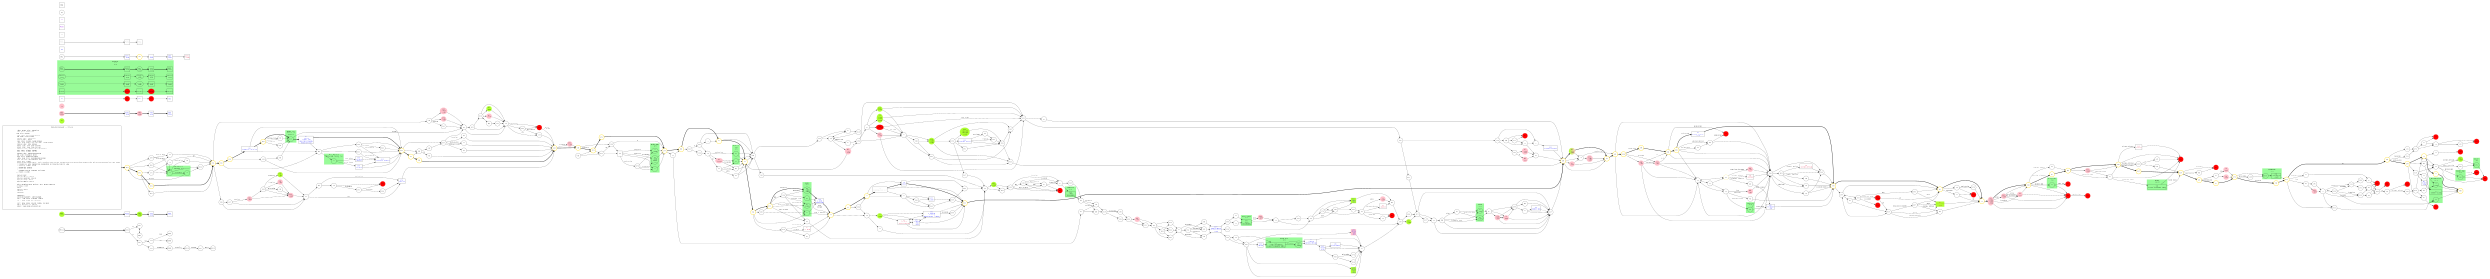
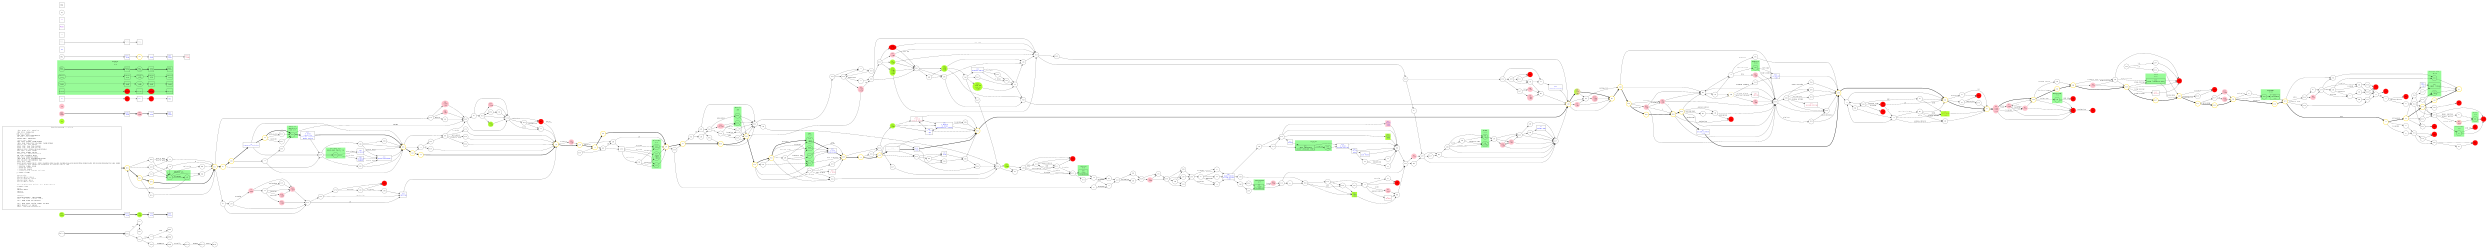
node "059": added
node "315 +4SK": fillcolor greenyellow -> pink
edge "226" -> "384": now "226" -> "360 clone (creature copy)"
node "043 -1ST": fillcolor greenyellow -> pink
node "121 -1ST": fillcolor greenyellow -> pink
